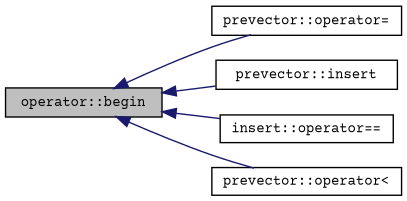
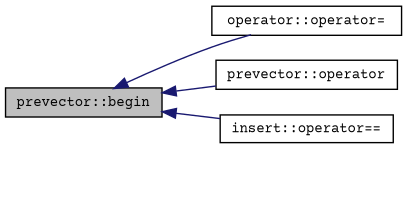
node "prevector::operator=": label "prevector::operator=" -> "operator::operator="
node "prevector::insert": label "prevector::insert" -> "prevector::operator"
node "operator::begin": label "operator::begin" -> "prevector::begin"
node "prevector::operator<": removed
